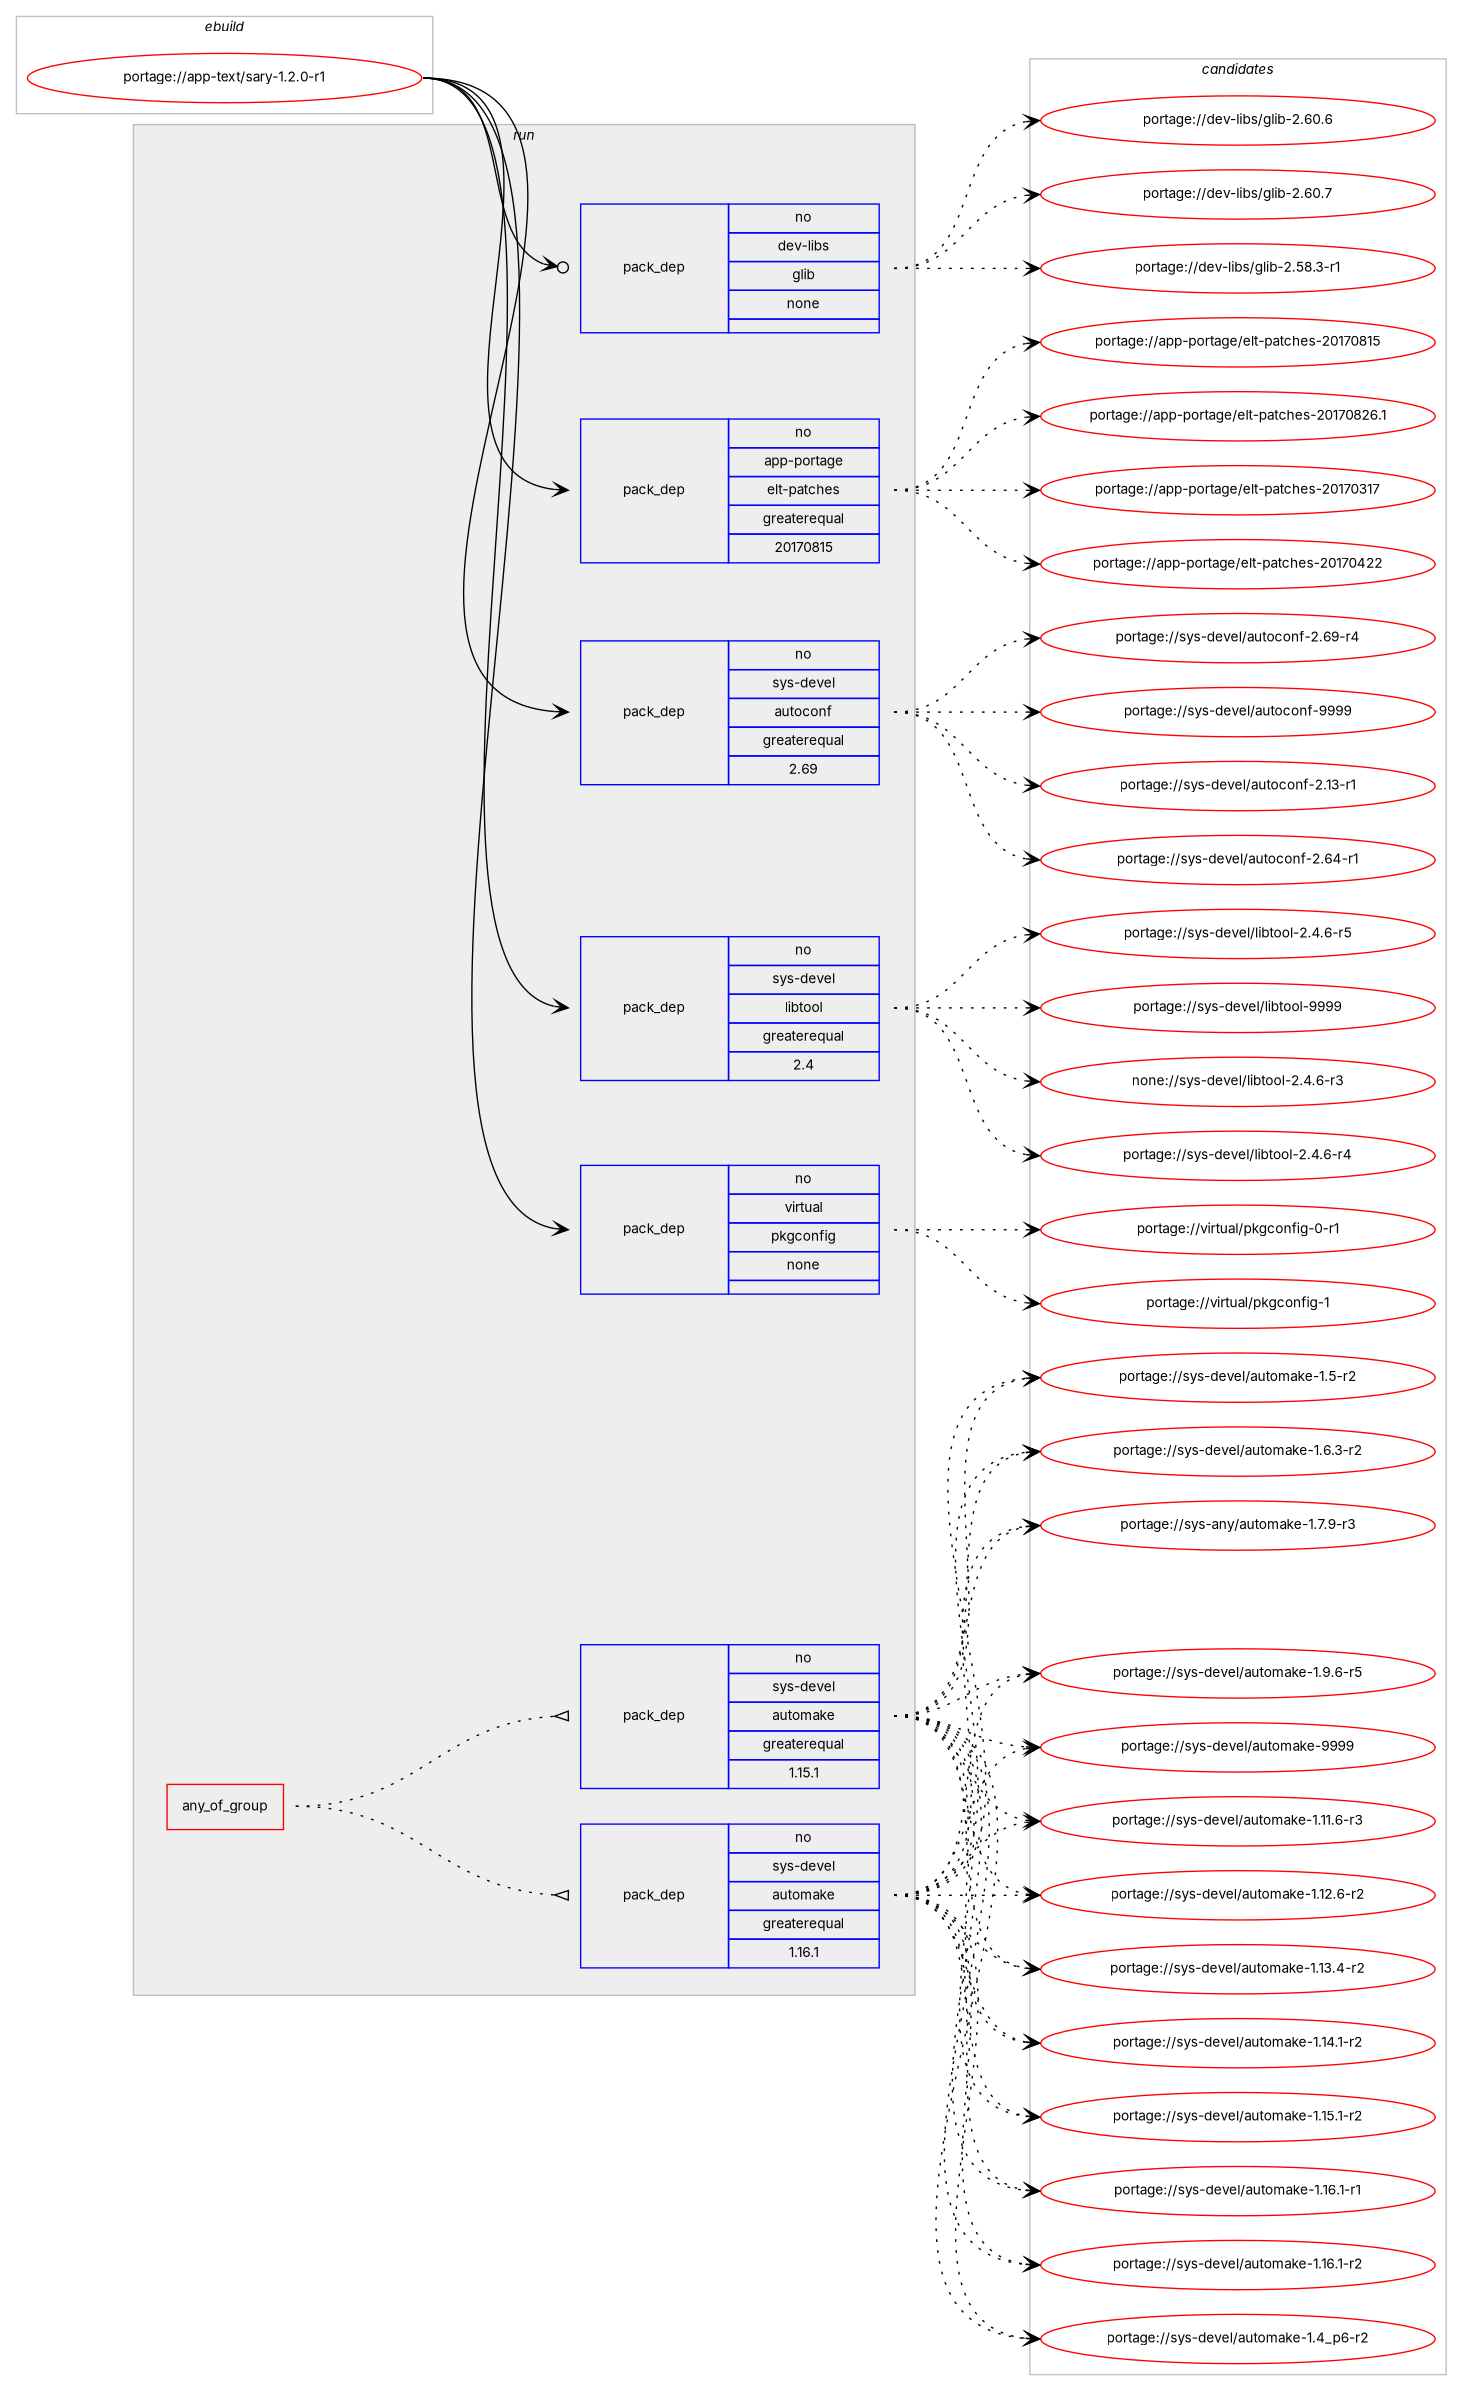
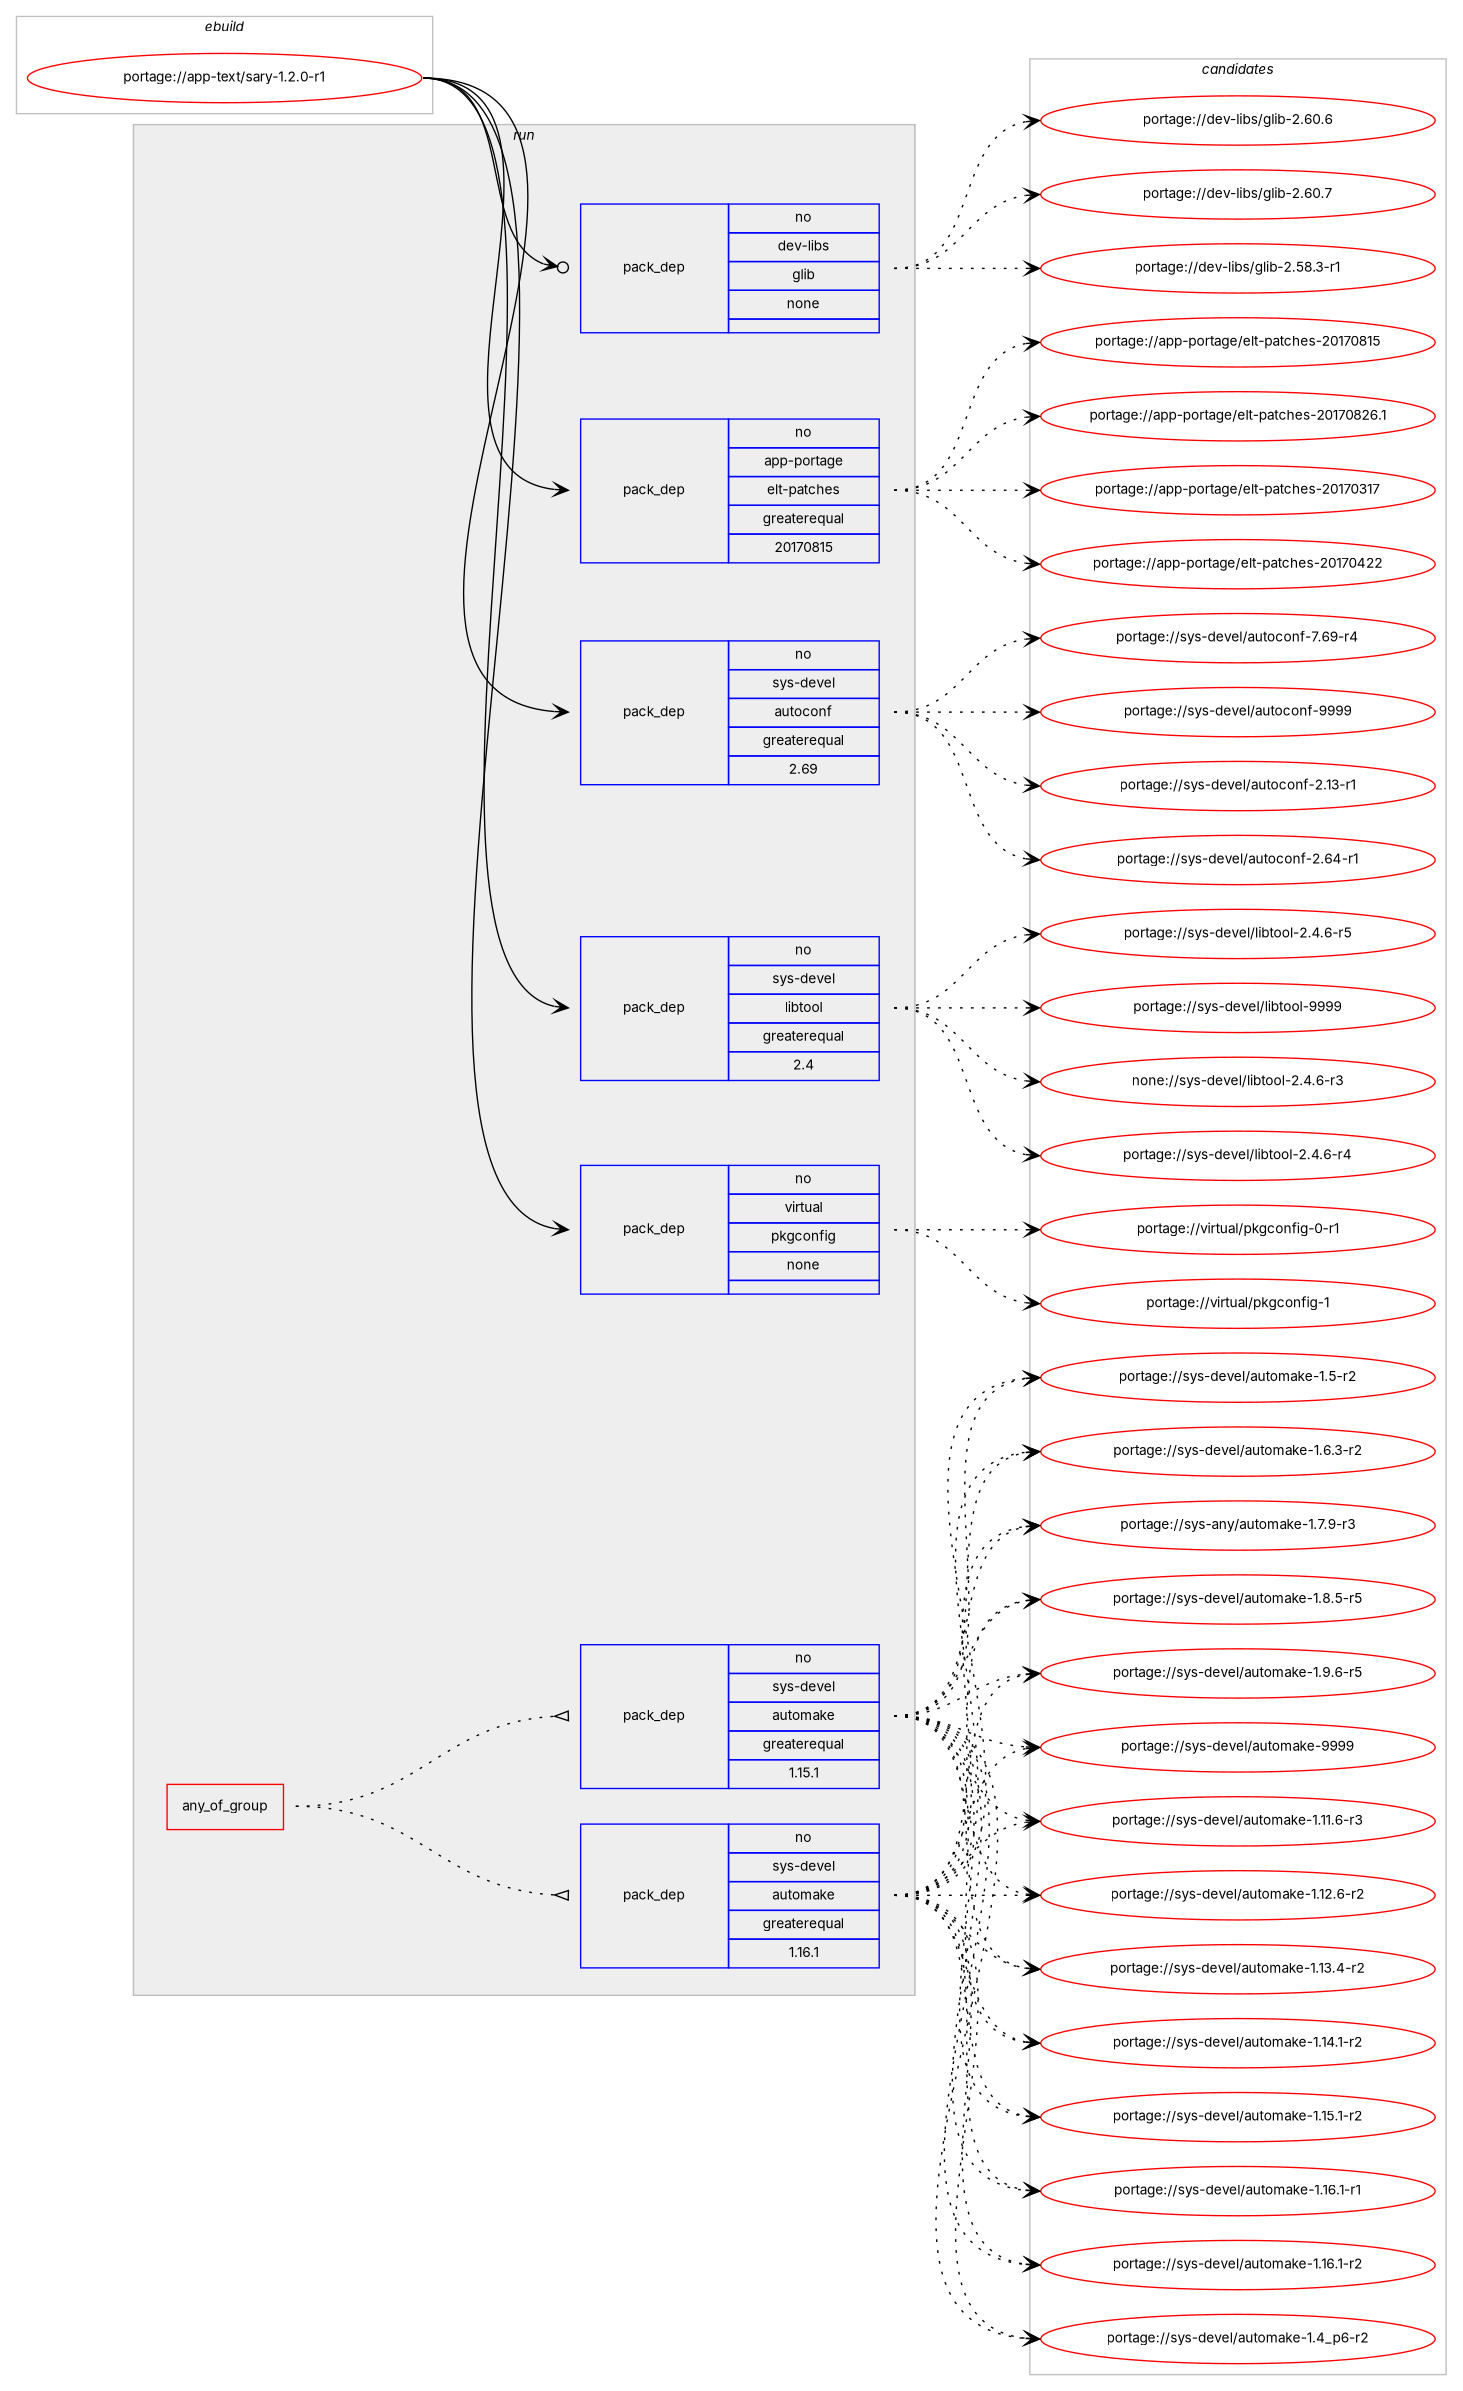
node "portage://sys-devel/autoconf-2.69-r4": label "portage://sys-devel/autoconf-2.69-r4" -> "portage://sys-devel/autoconf-7.69-r4"
node "portage://sys-devel/automake-1.8.5-r5": added
